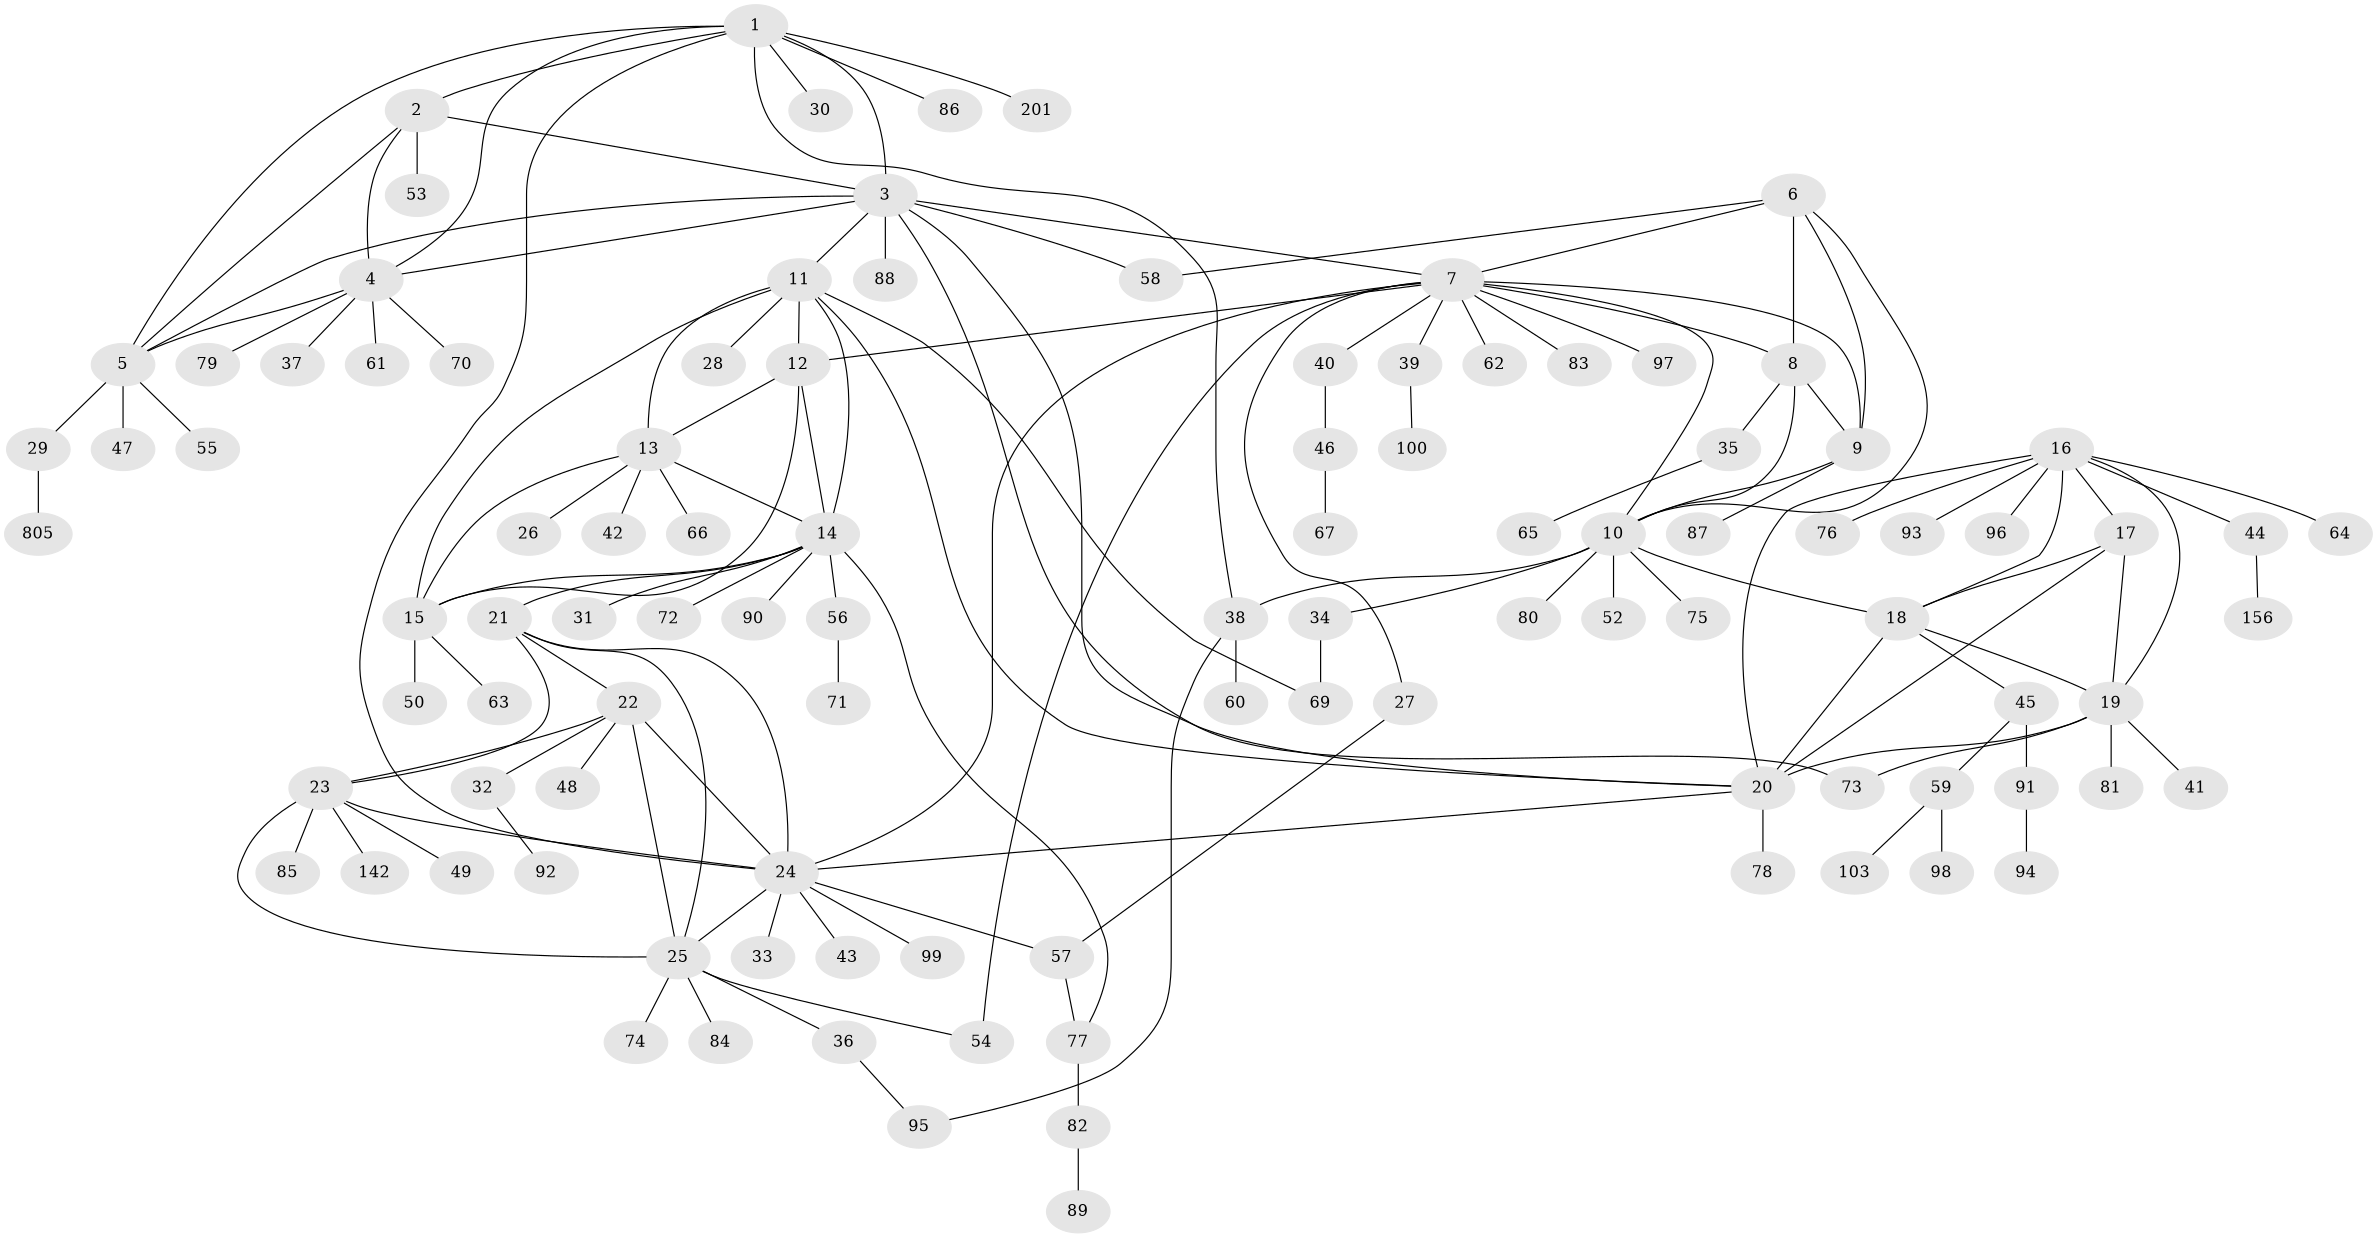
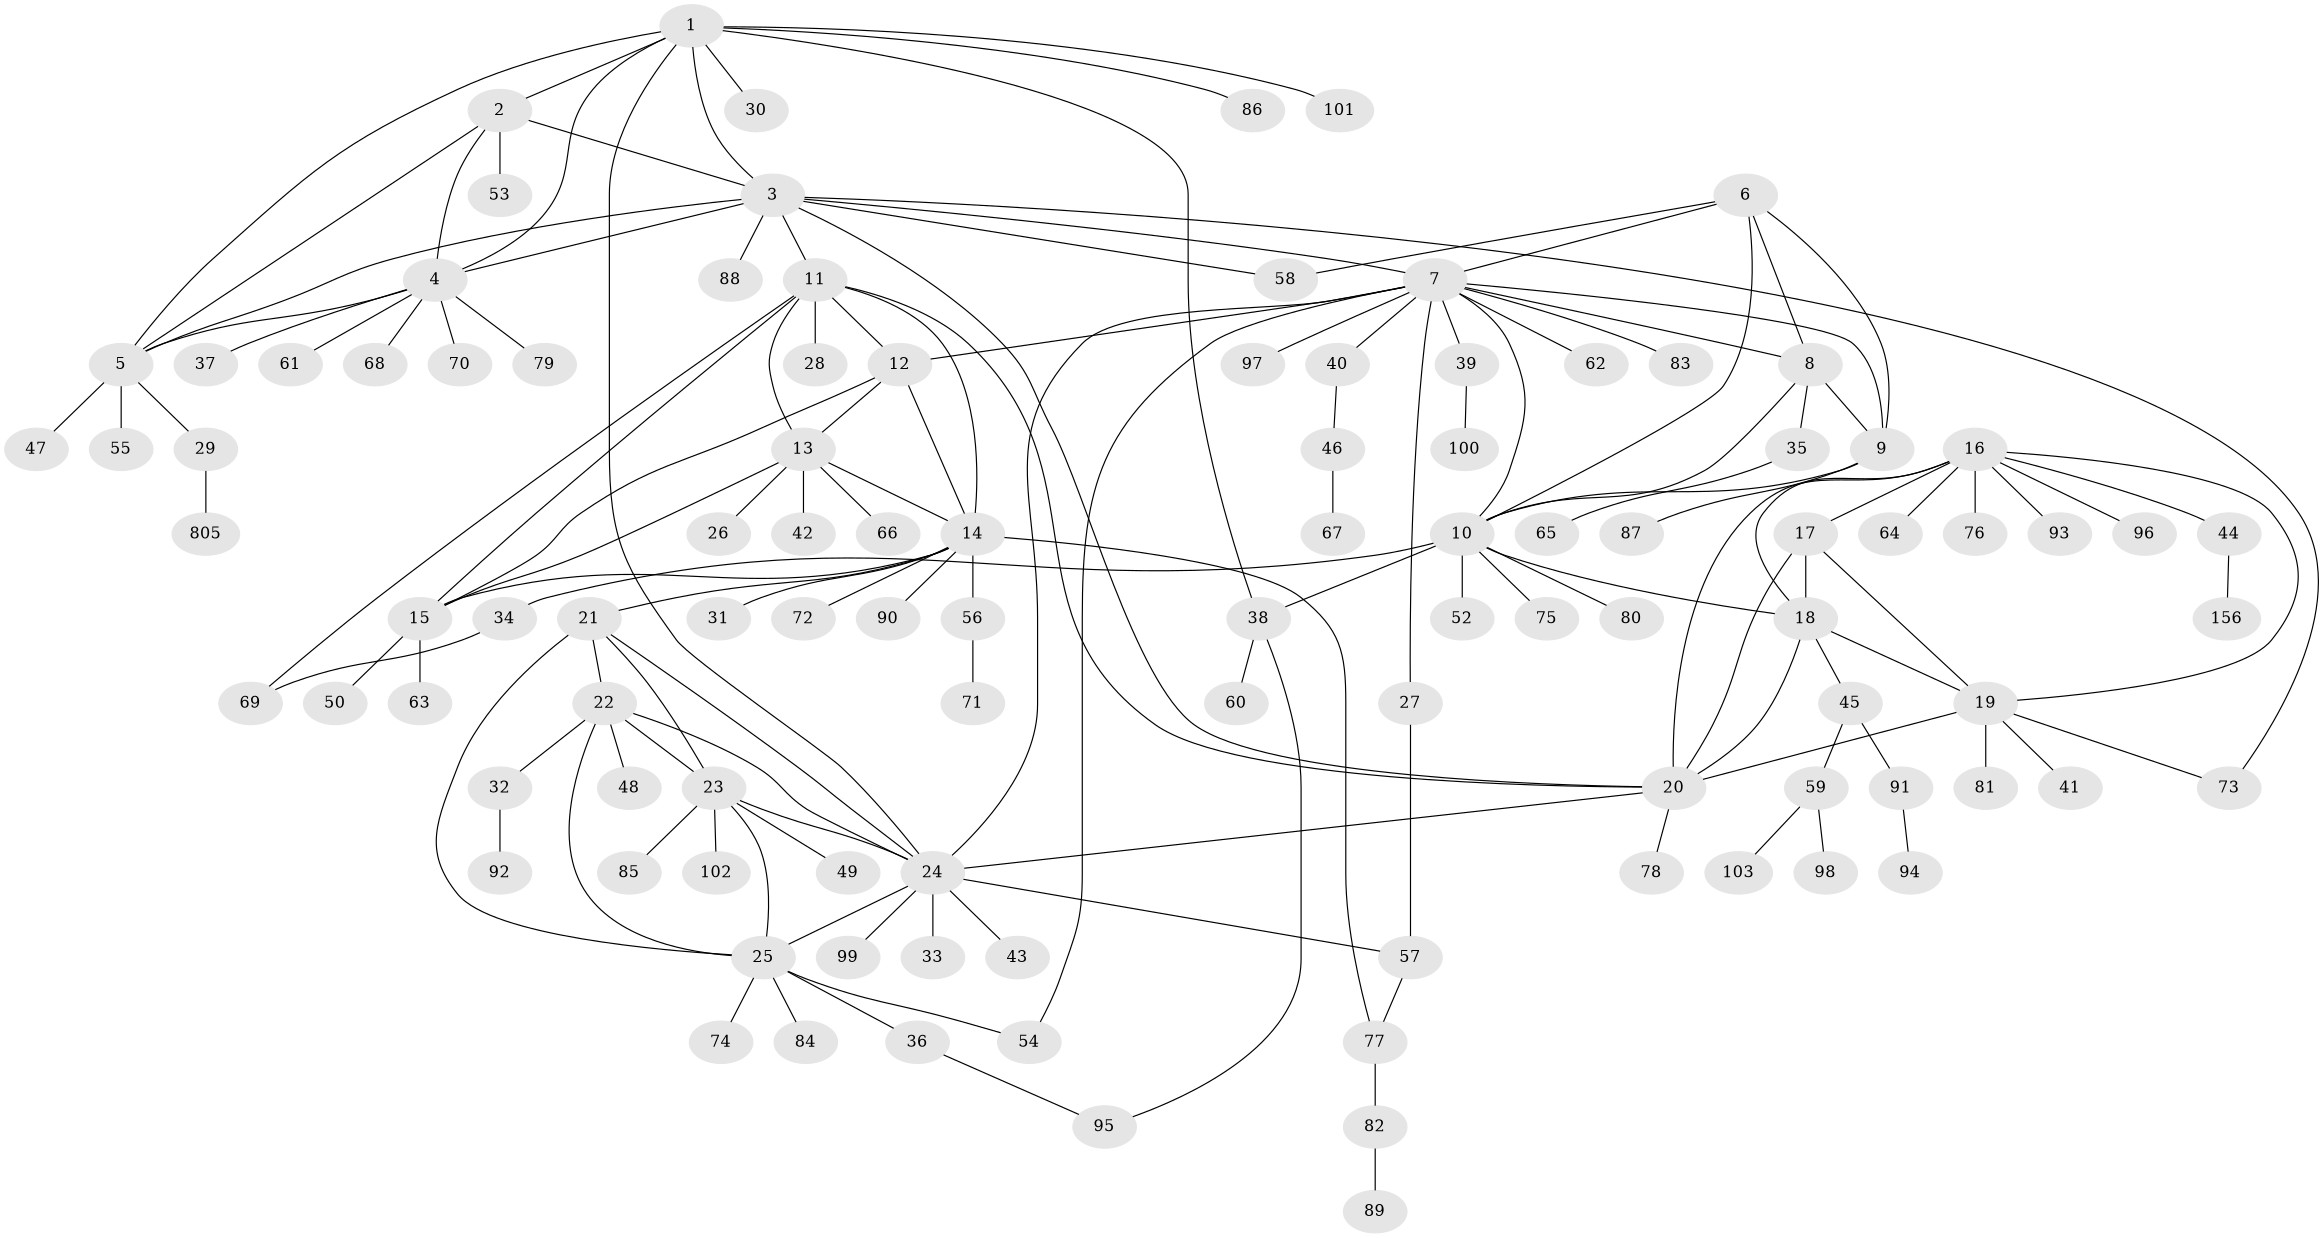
node "201": label "201" -> "101"
node "68": added
node "142": label "142" -> "102"
